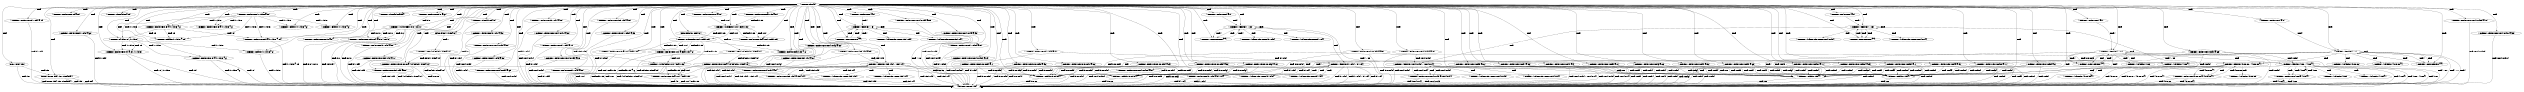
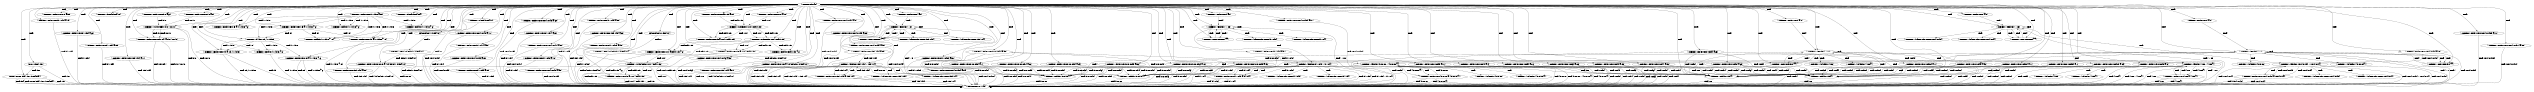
node "(<operator>.assignment,mamikpm[1] = 74)": added
edge "(<operator>.multiplication,dxq * zpukp)" -> "(<operator>.assignment,zpukp = 5)": reversed
node "(METHOD_METHOD,void)": label "(METHOD_METHOD,void)" -> "(METHOD_RETURN,void)"
